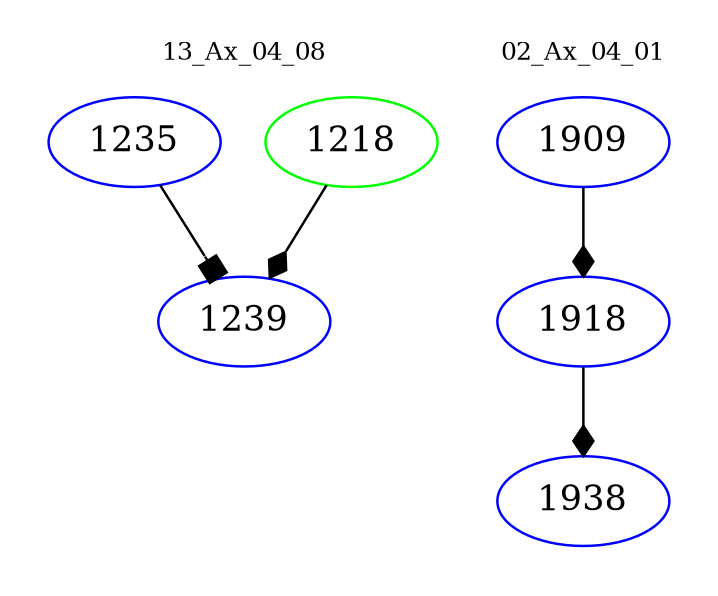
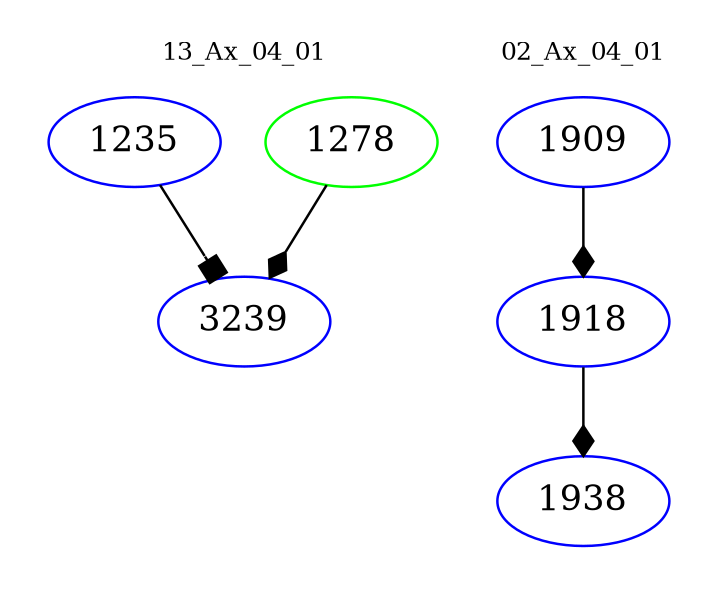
cluster "13_Ax_04_08": label "13_Ax_04_08" -> "13_Ax_04_01"
node "1218": label "1218" -> "1278"
node "1239": label "1239" -> "3239"
